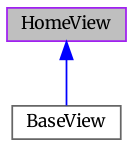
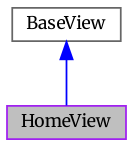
edge "BaseView" -> "HomeView": reversed
